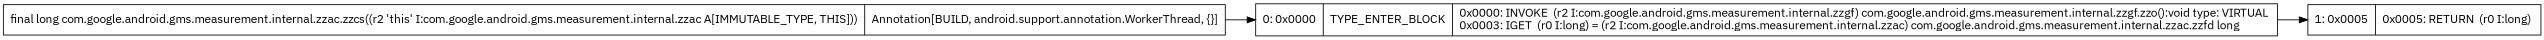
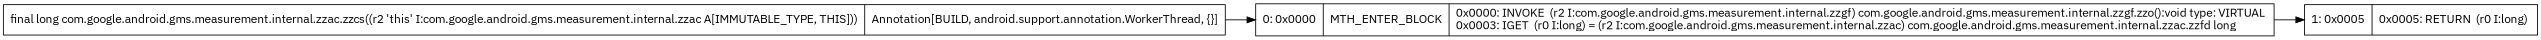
node "0: 0x0000": text "TYPE_ENTER_BLOCK" -> "MTH_ENTER_BLOCK"
